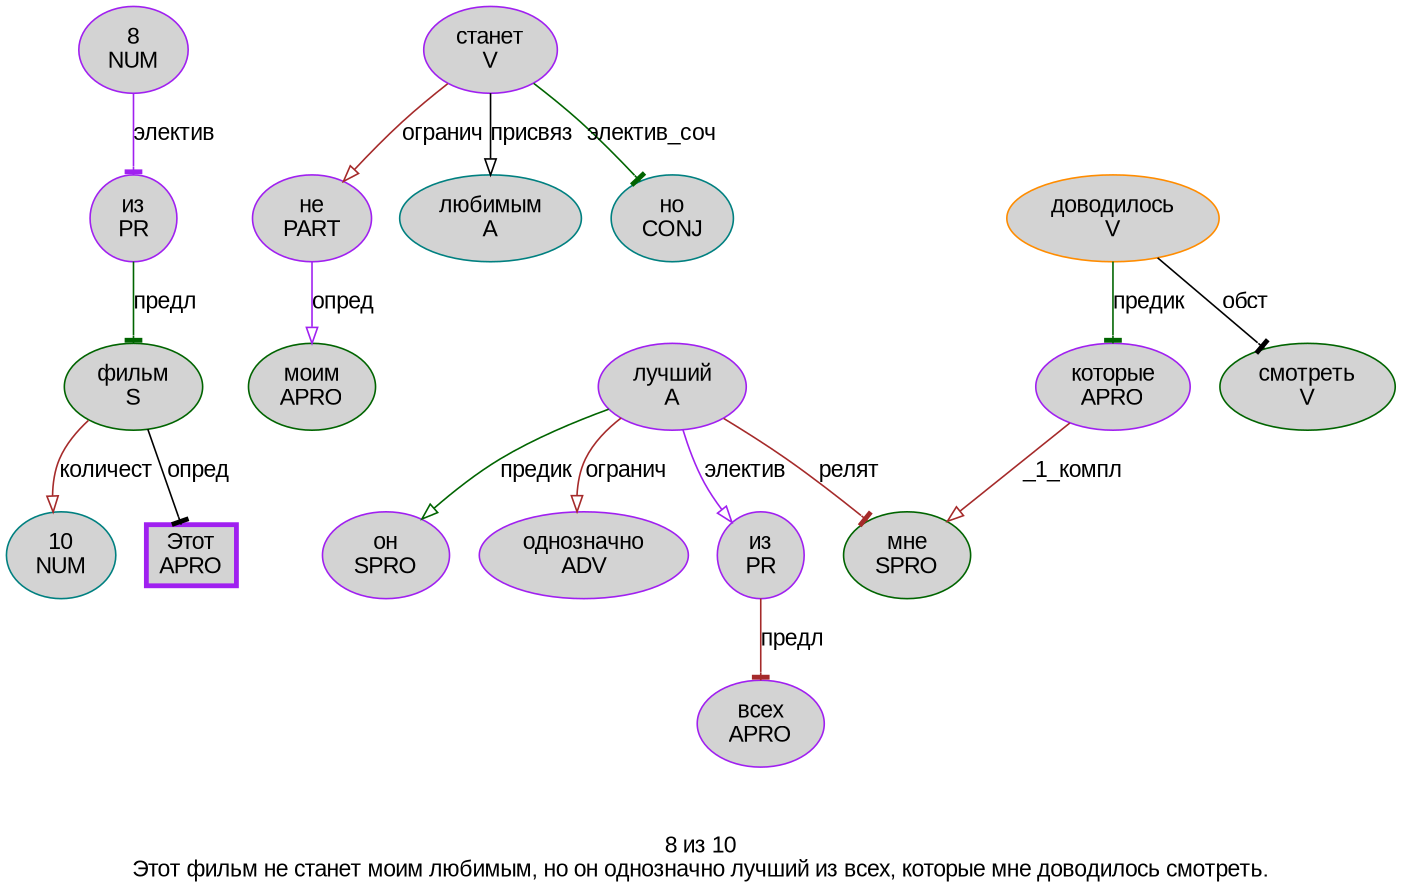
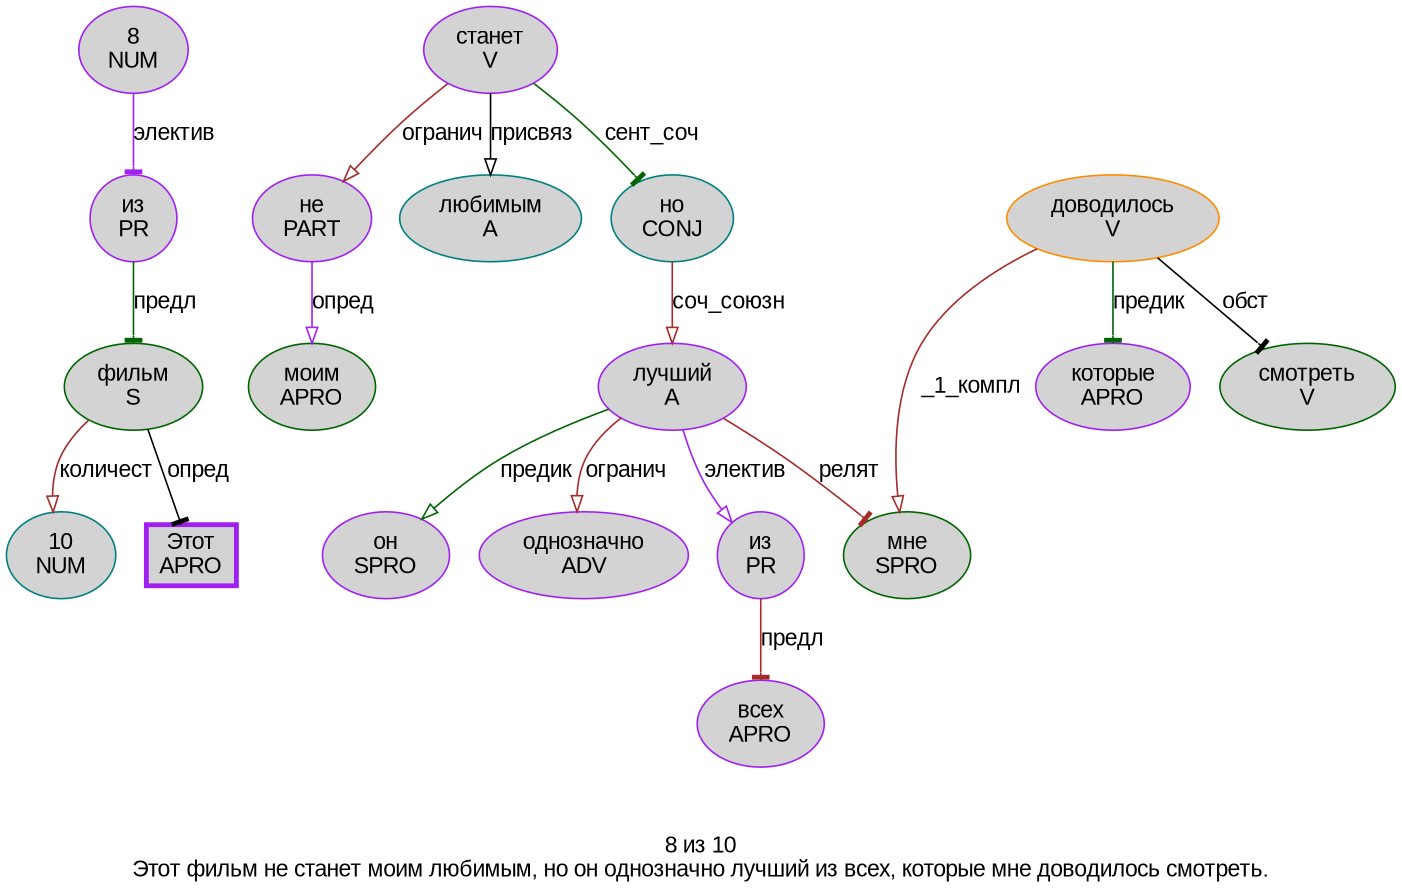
edge "станет V" -> "но CONJ": label "электив_соч" -> "сент_соч"
edge "но CONJ" -> "лучший A": added, label "соч_союзн"
edge "которые APRO" -> "мне SPRO": now "доводилось V" -> "мне SPRO"
